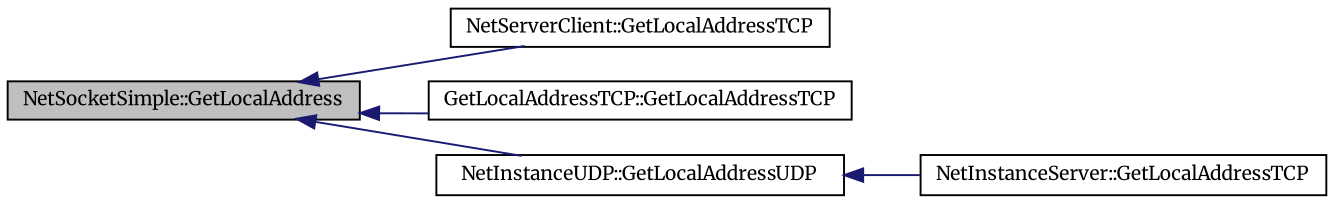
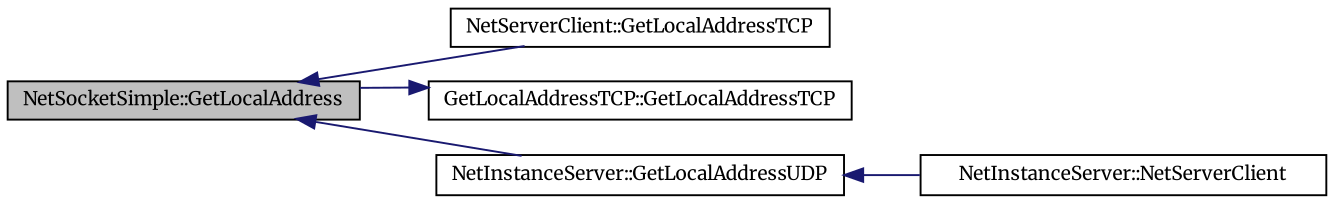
edge "GetLocalAddressTCP::GetLocalAddressTCP" -> "NetSocketSimple::GetLocalAddress": reversed
node "NetInstanceUDP::GetLocalAddressUDP": label "NetInstanceUDP::GetLocalAddressUDP" -> "NetInstanceServer::GetLocalAddressUDP"
node "NetInstanceServer::GetLocalAddressTCP": label "NetInstanceServer::GetLocalAddressTCP" -> "NetInstanceServer::NetServerClient"
